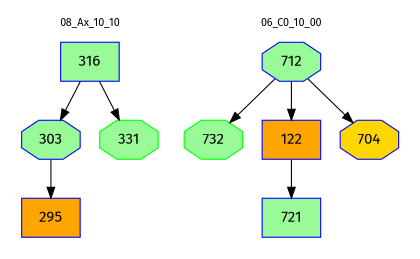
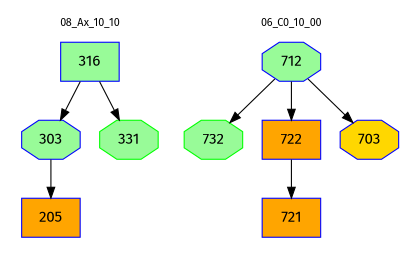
node "122": label "122" -> "722"
node "704": label "704" -> "703"
node "295": label "295" -> "205"
node "721": fillcolor palegreen -> orange
